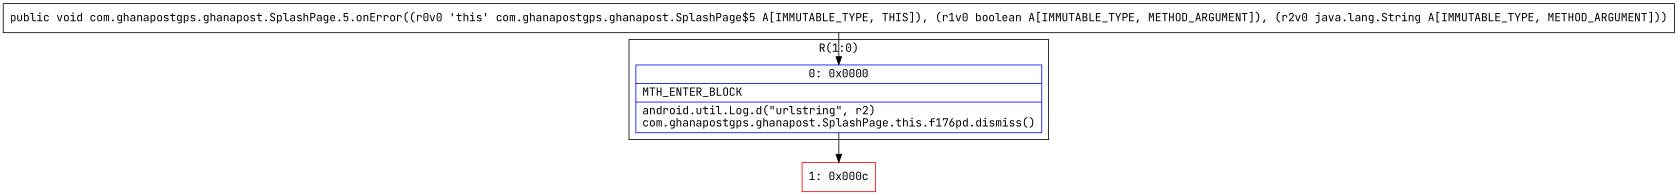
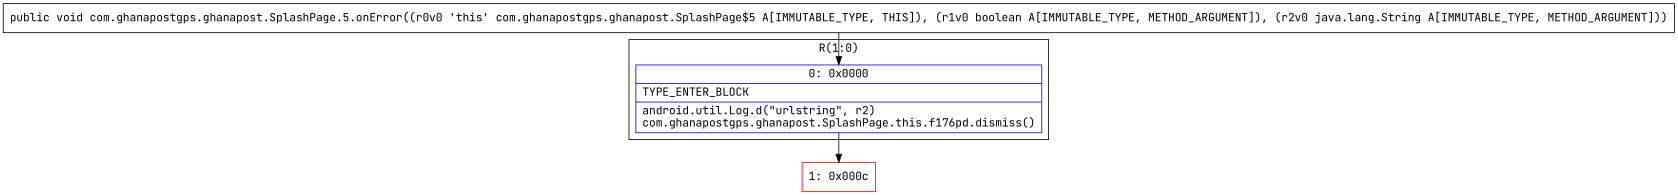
node "0: 0x0000": text "MTH_ENTER_BLOCK" -> "TYPE_ENTER_BLOCK"
